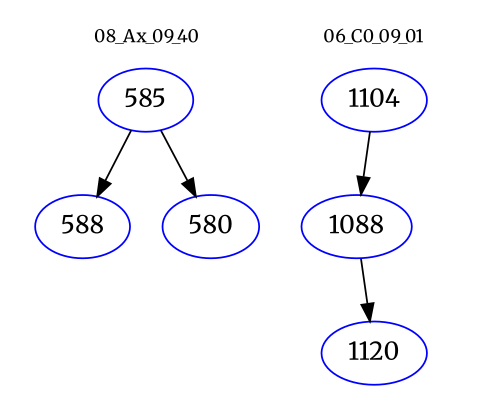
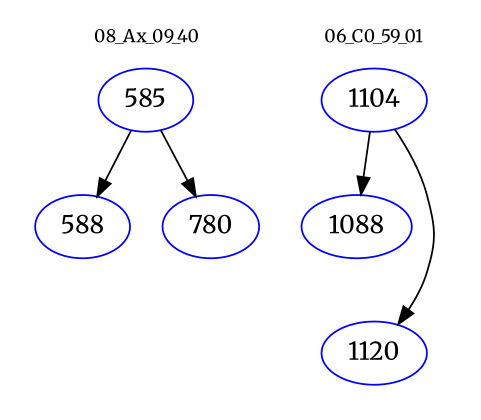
cluster "06_C0_09_01": label "06_C0_09_01" -> "06_C0_59_01"
node "580": label "580" -> "780"
edge "1088" -> "1120": now "1104" -> "1120"
